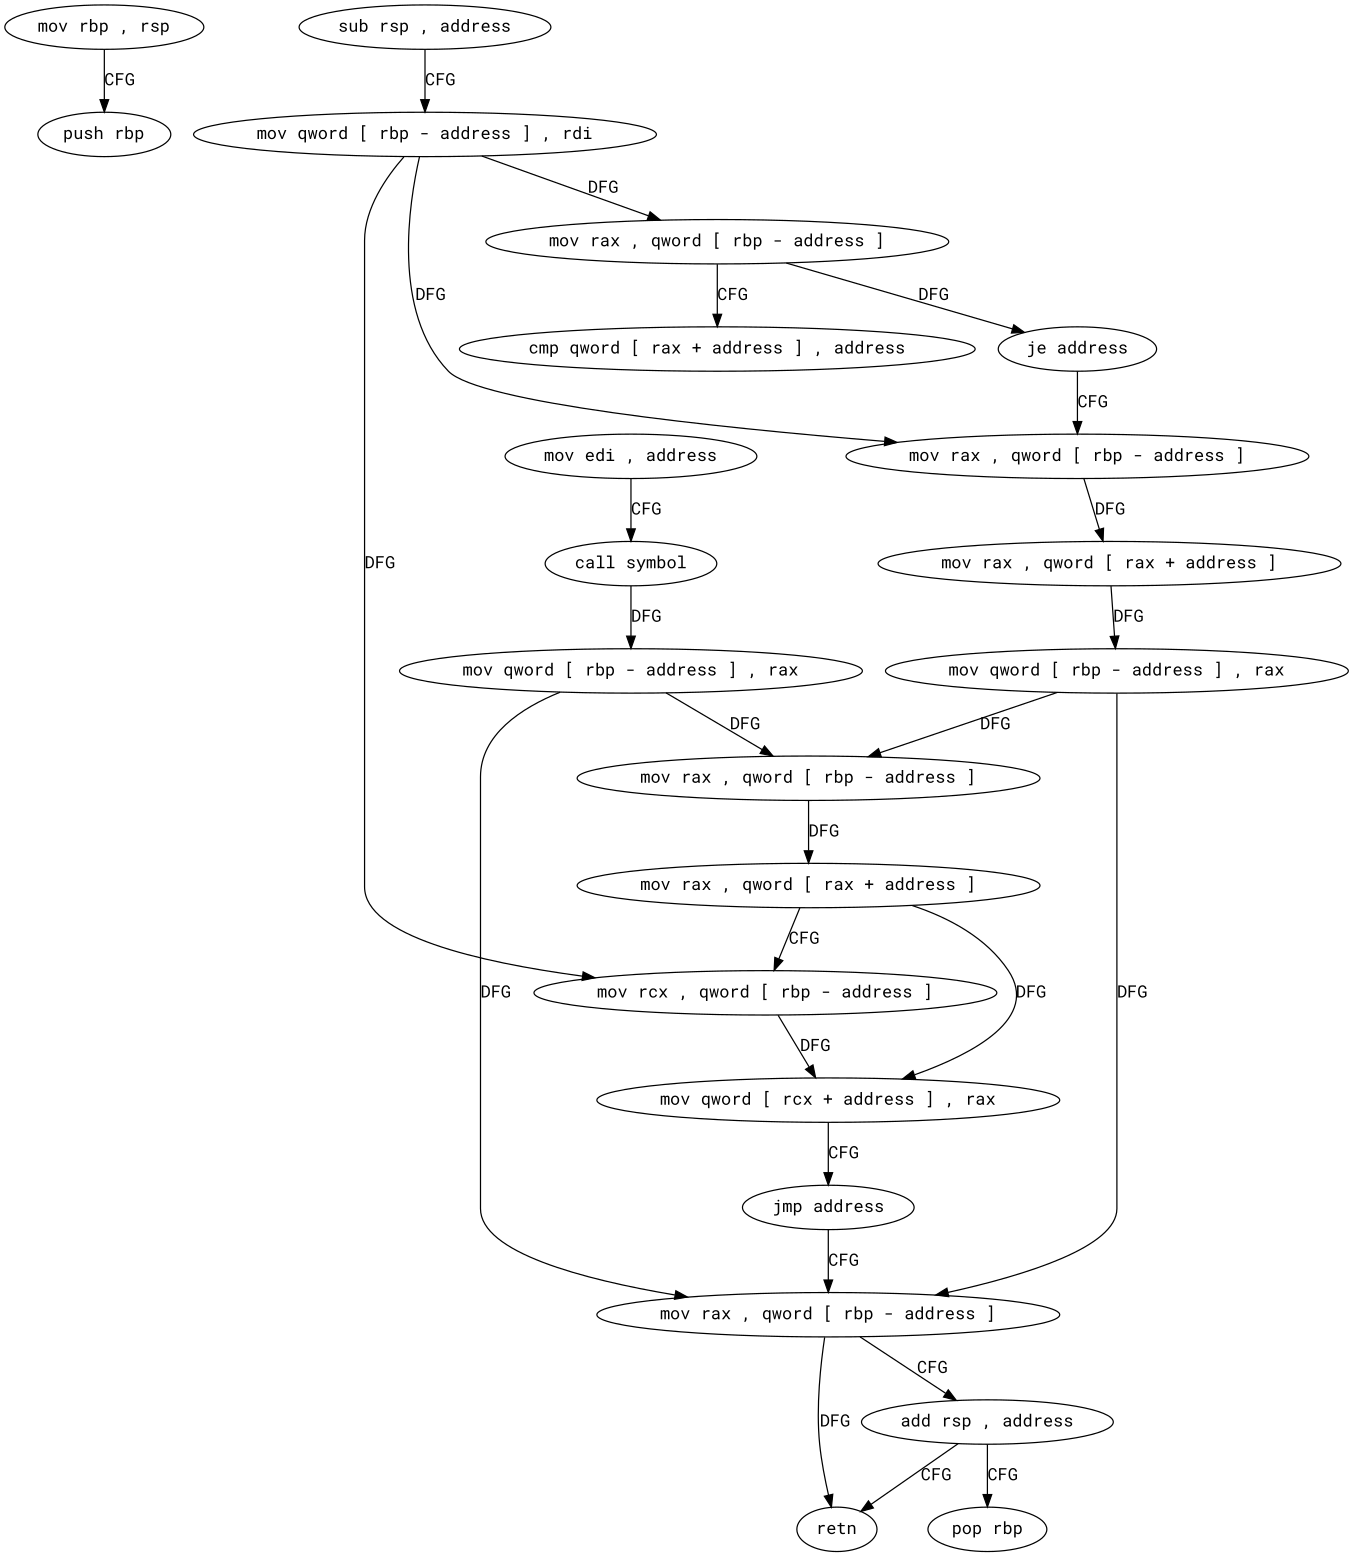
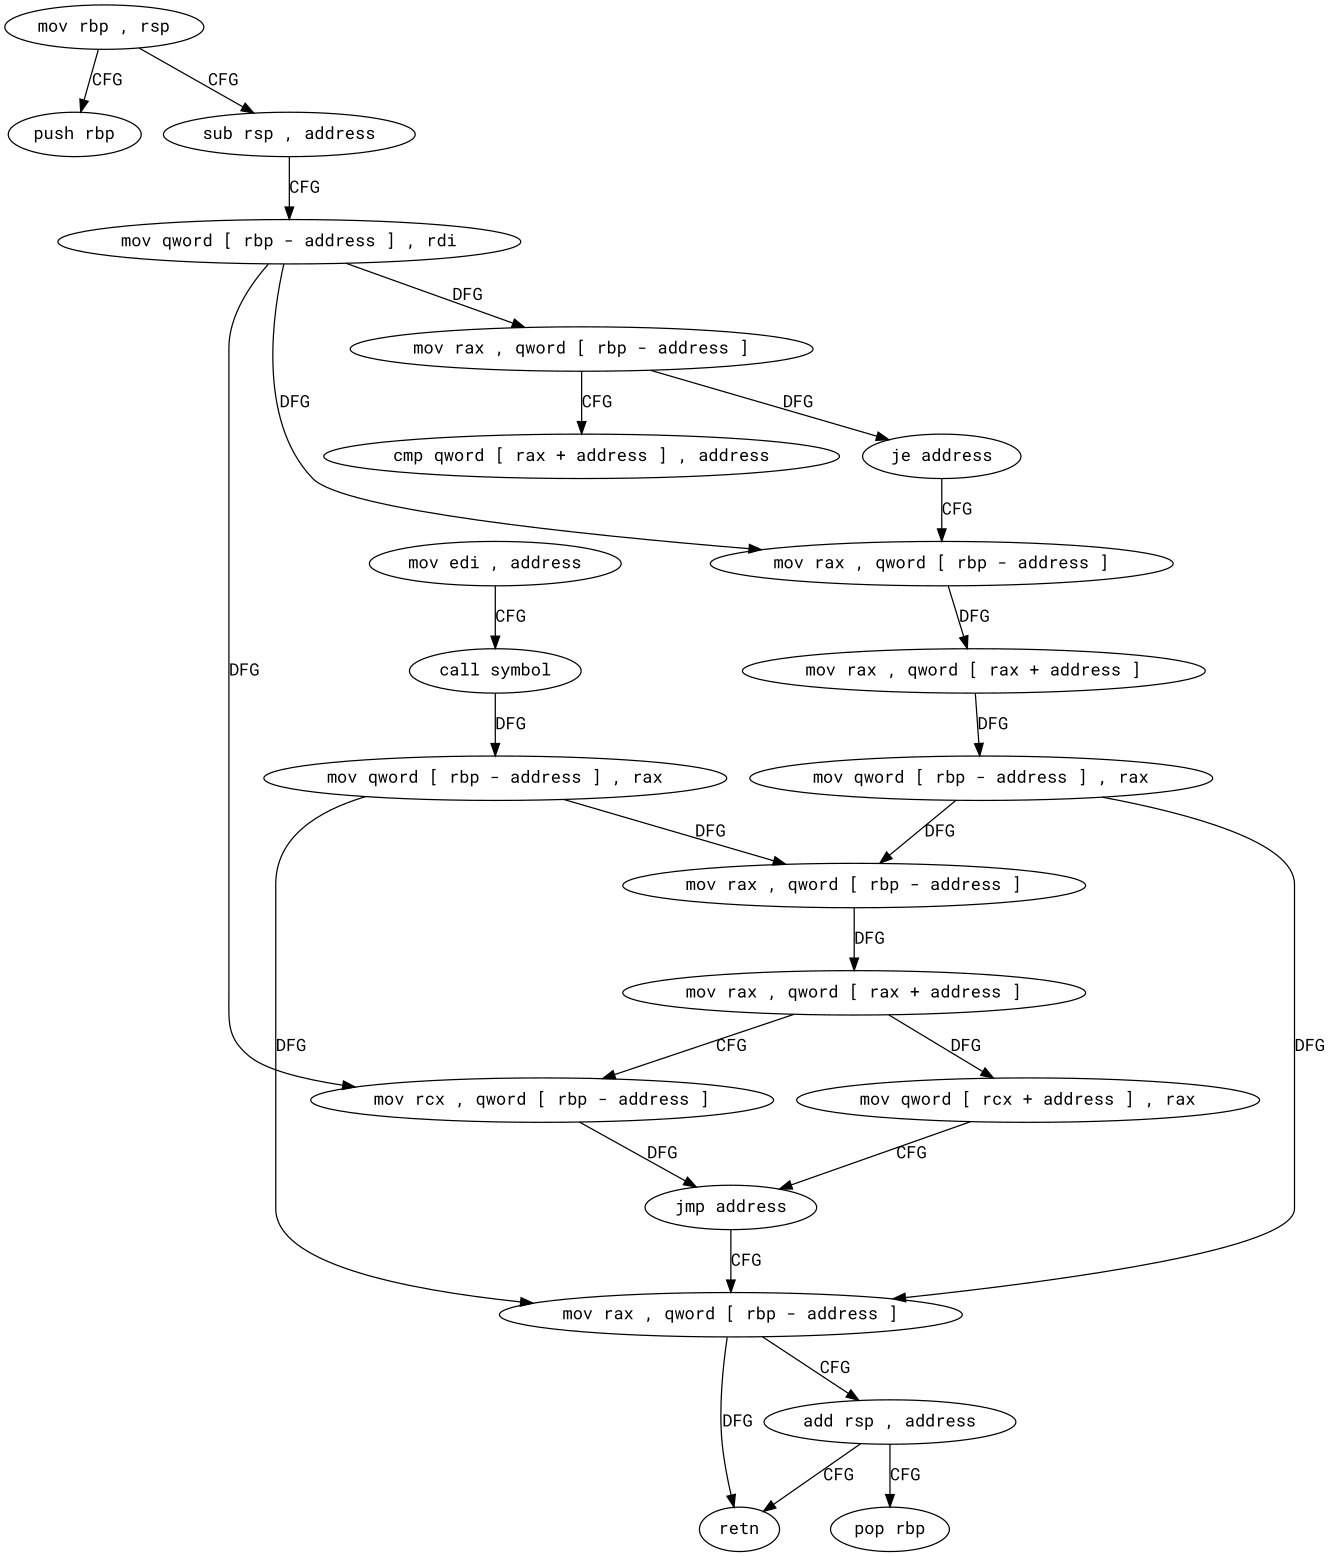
edge "mov rbp , rsp" -> "sub rsp , address": added, label "CFG"
edge "mov rcx , qword [ rbp - address ]" -> "mov qword [ rcx + address ] , rax": now "mov rcx , qword [ rbp - address ]" -> "jmp address"
